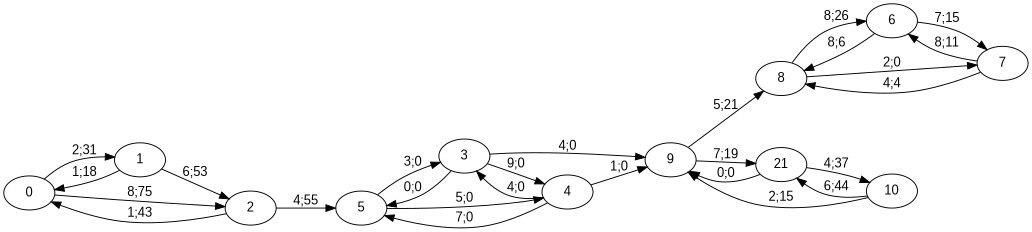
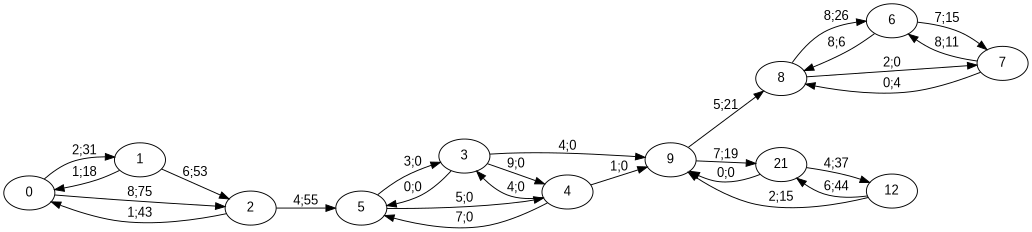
edge "7" -> "8": label "4;4" -> "0;4"
node "10": label "10" -> "12"
